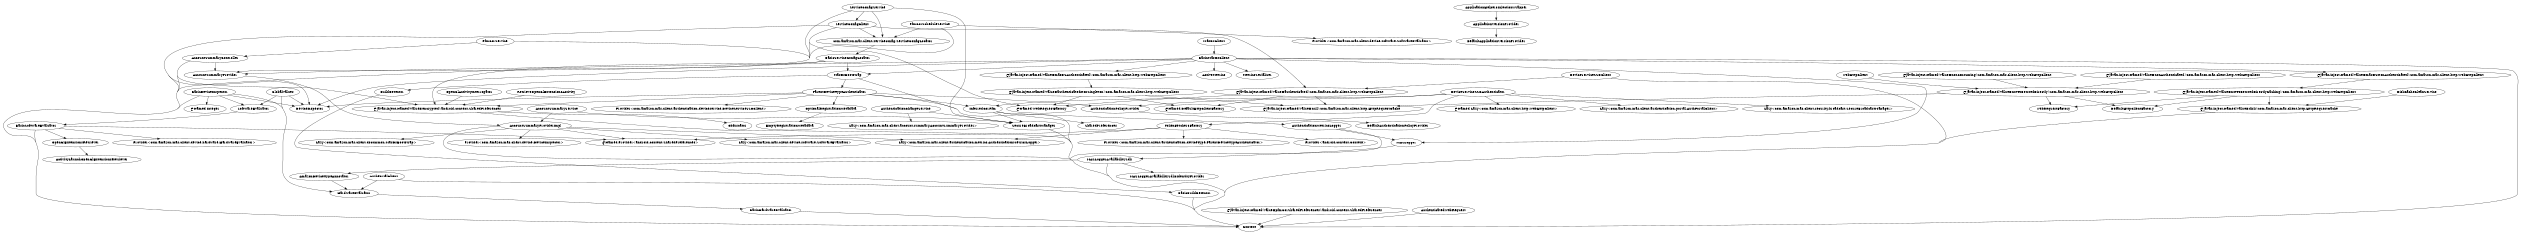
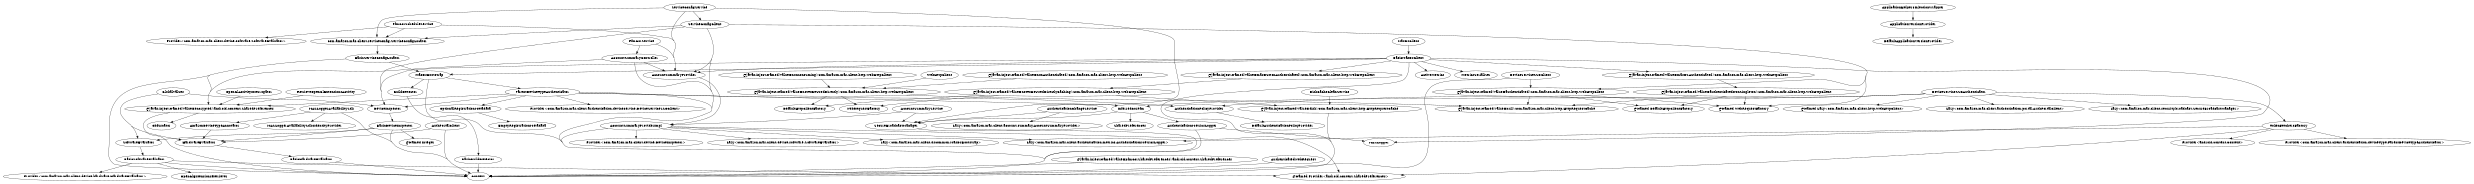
edge "BasicDeviceInspector" -> "DeviceInspector": reversed
edge "MASLogger" -> "MASLoggerAvailabilitySdk": removed
node "ActivityLaunchOpenGlExtensionsRetriever": removed
